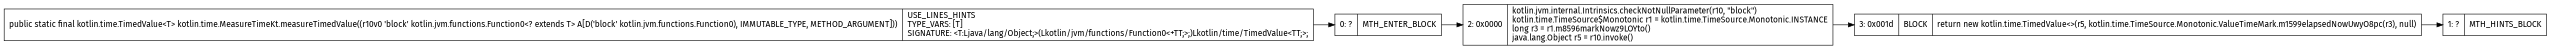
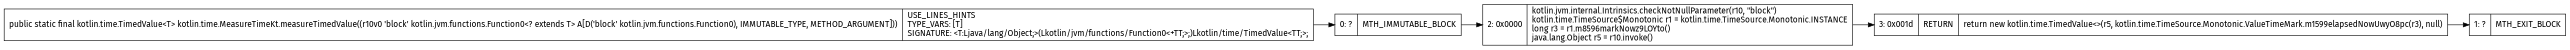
node "0: ?": text "MTH_ENTER_BLOCK" -> "MTH_IMMUTABLE_BLOCK"
node "3: 0x001d": text "BLOCK" -> "RETURN"
node "1: ?": text "MTH_HINTS_BLOCK" -> "MTH_EXIT_BLOCK"
